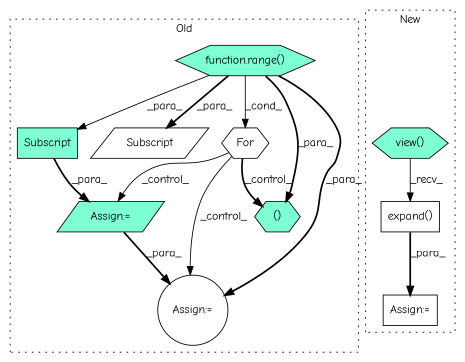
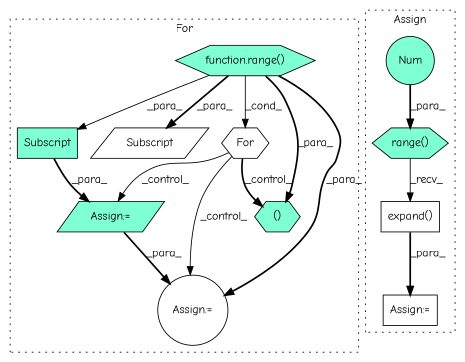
cluster "New": label "New" -> "Assign"
cluster "Old": label "Old" -> "For"
node "Num": added
node "view()": label "view()" -> "range()"
